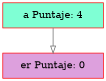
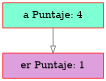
node "er Puntaje: 0": label "er Puntaje: 0" -> "er Puntaje: 1"
